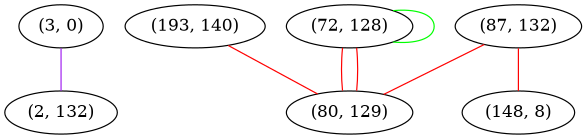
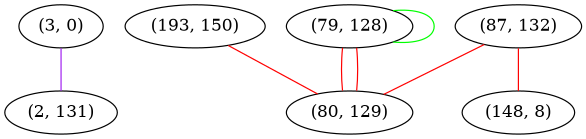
node "(193, 140)": label "(193, 140)" -> "(193, 150)"
node "(72, 128)": label "(72, 128)" -> "(79, 128)"
node "(2, 132)": label "(2, 132)" -> "(2, 131)"
